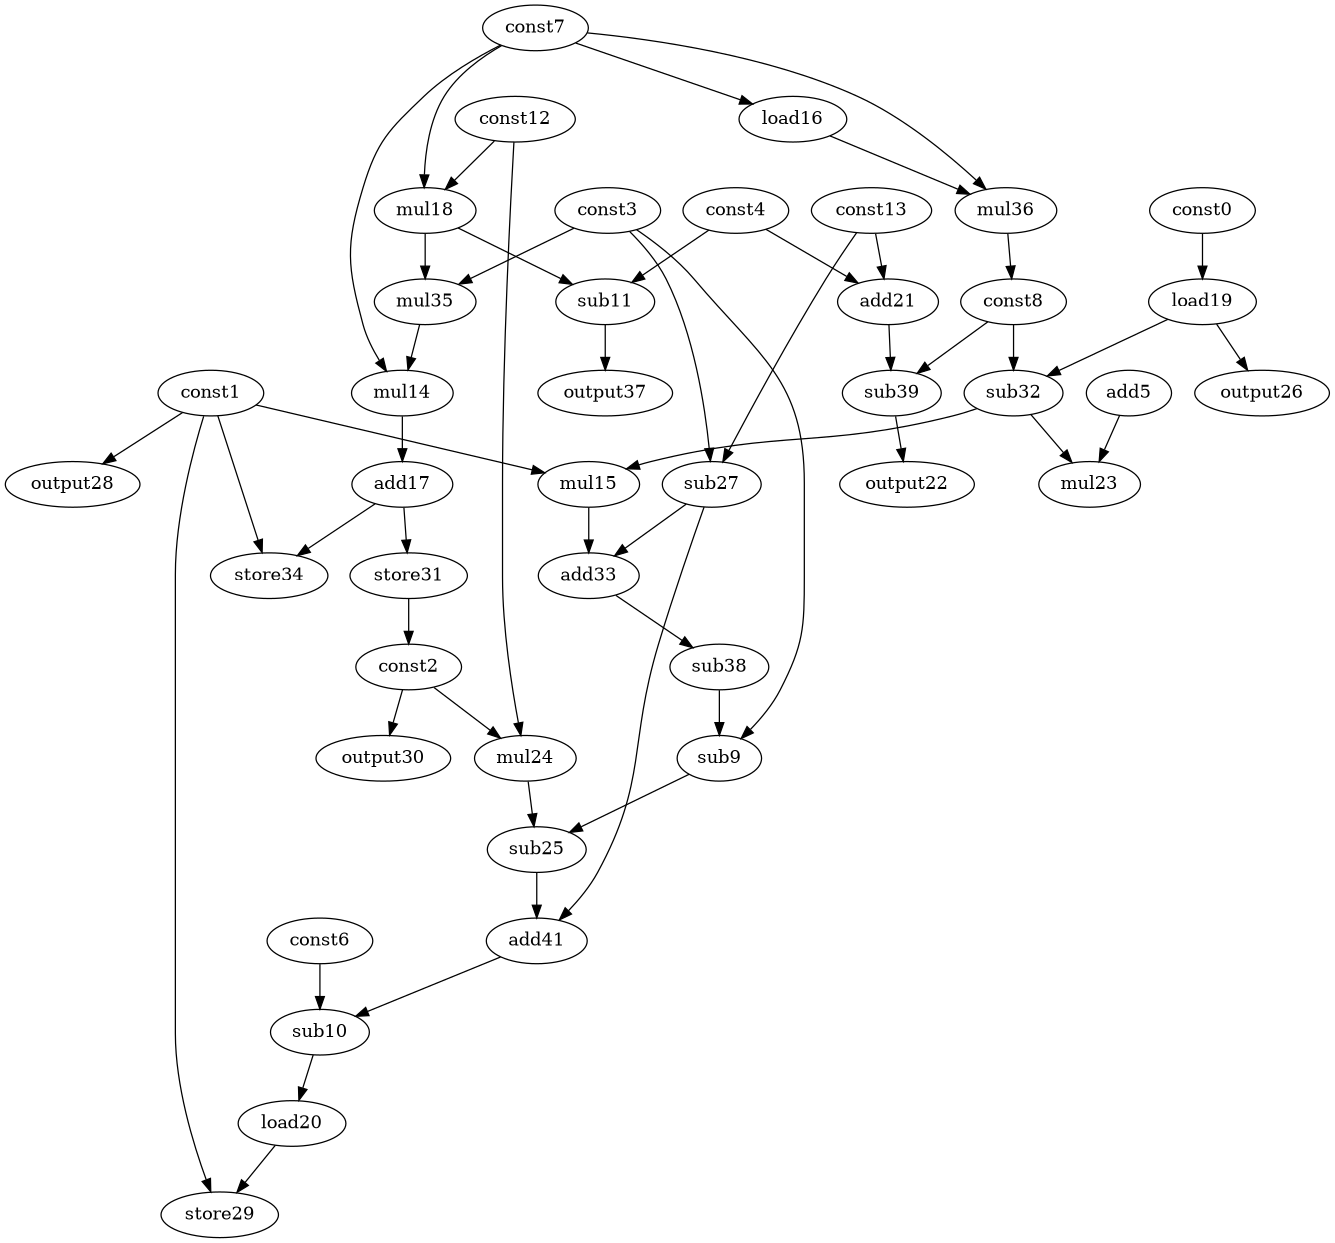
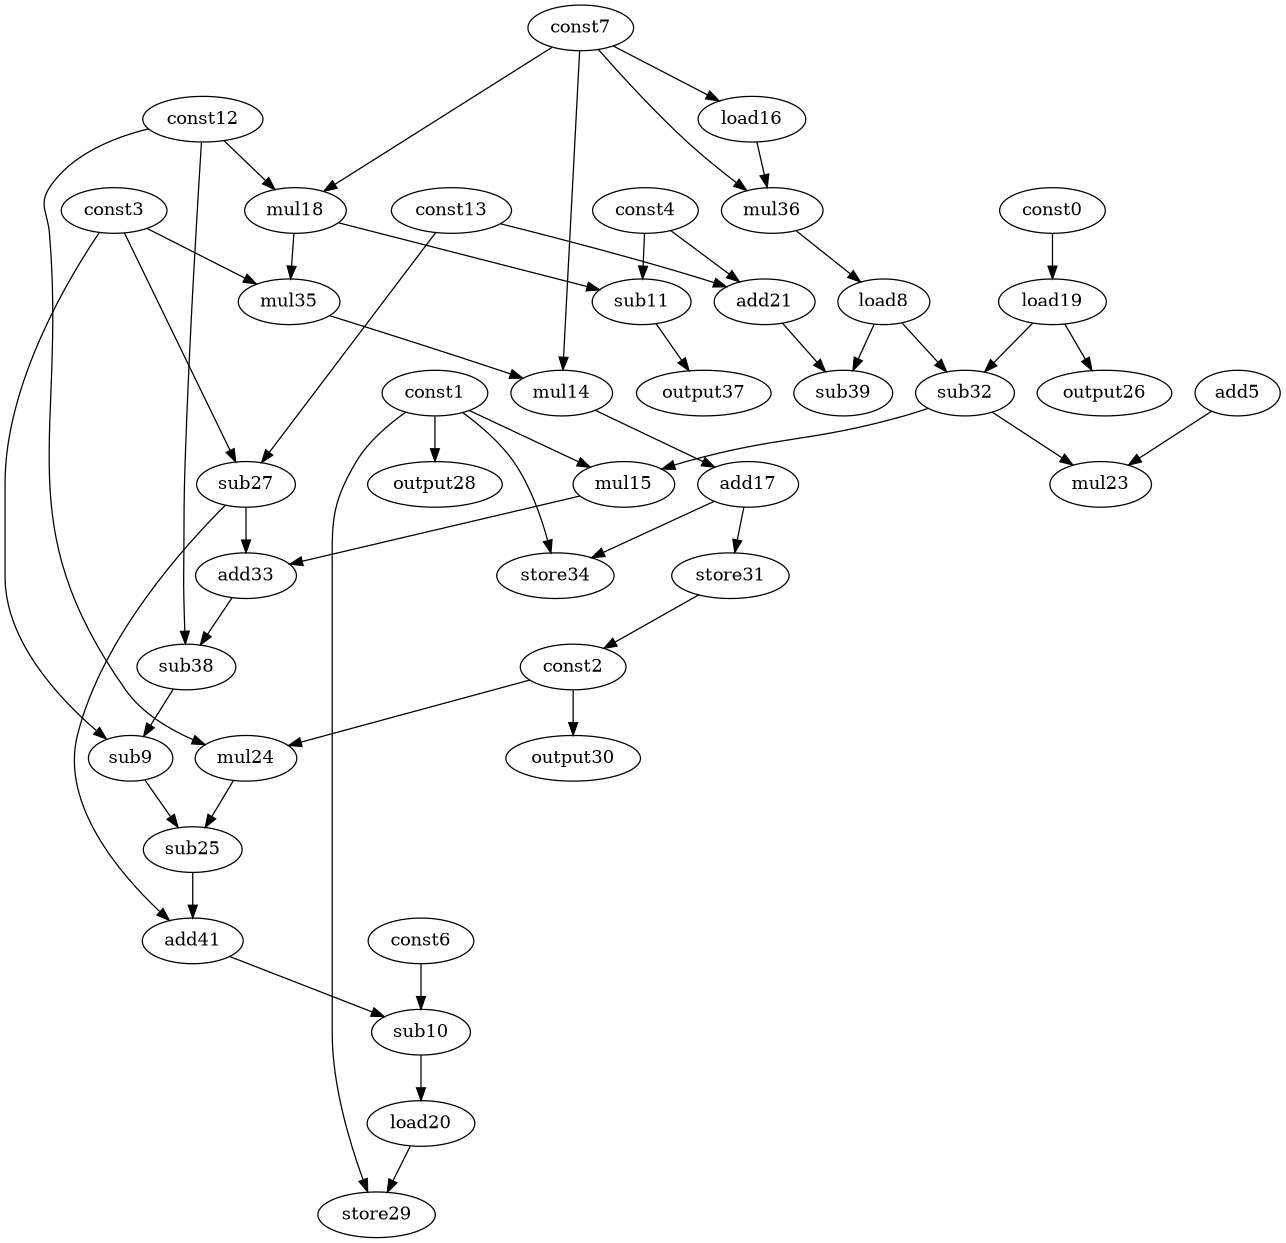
node "const8": label "const8" -> "load8"
edge "const12" -> "sub38": added
node "output22": removed
